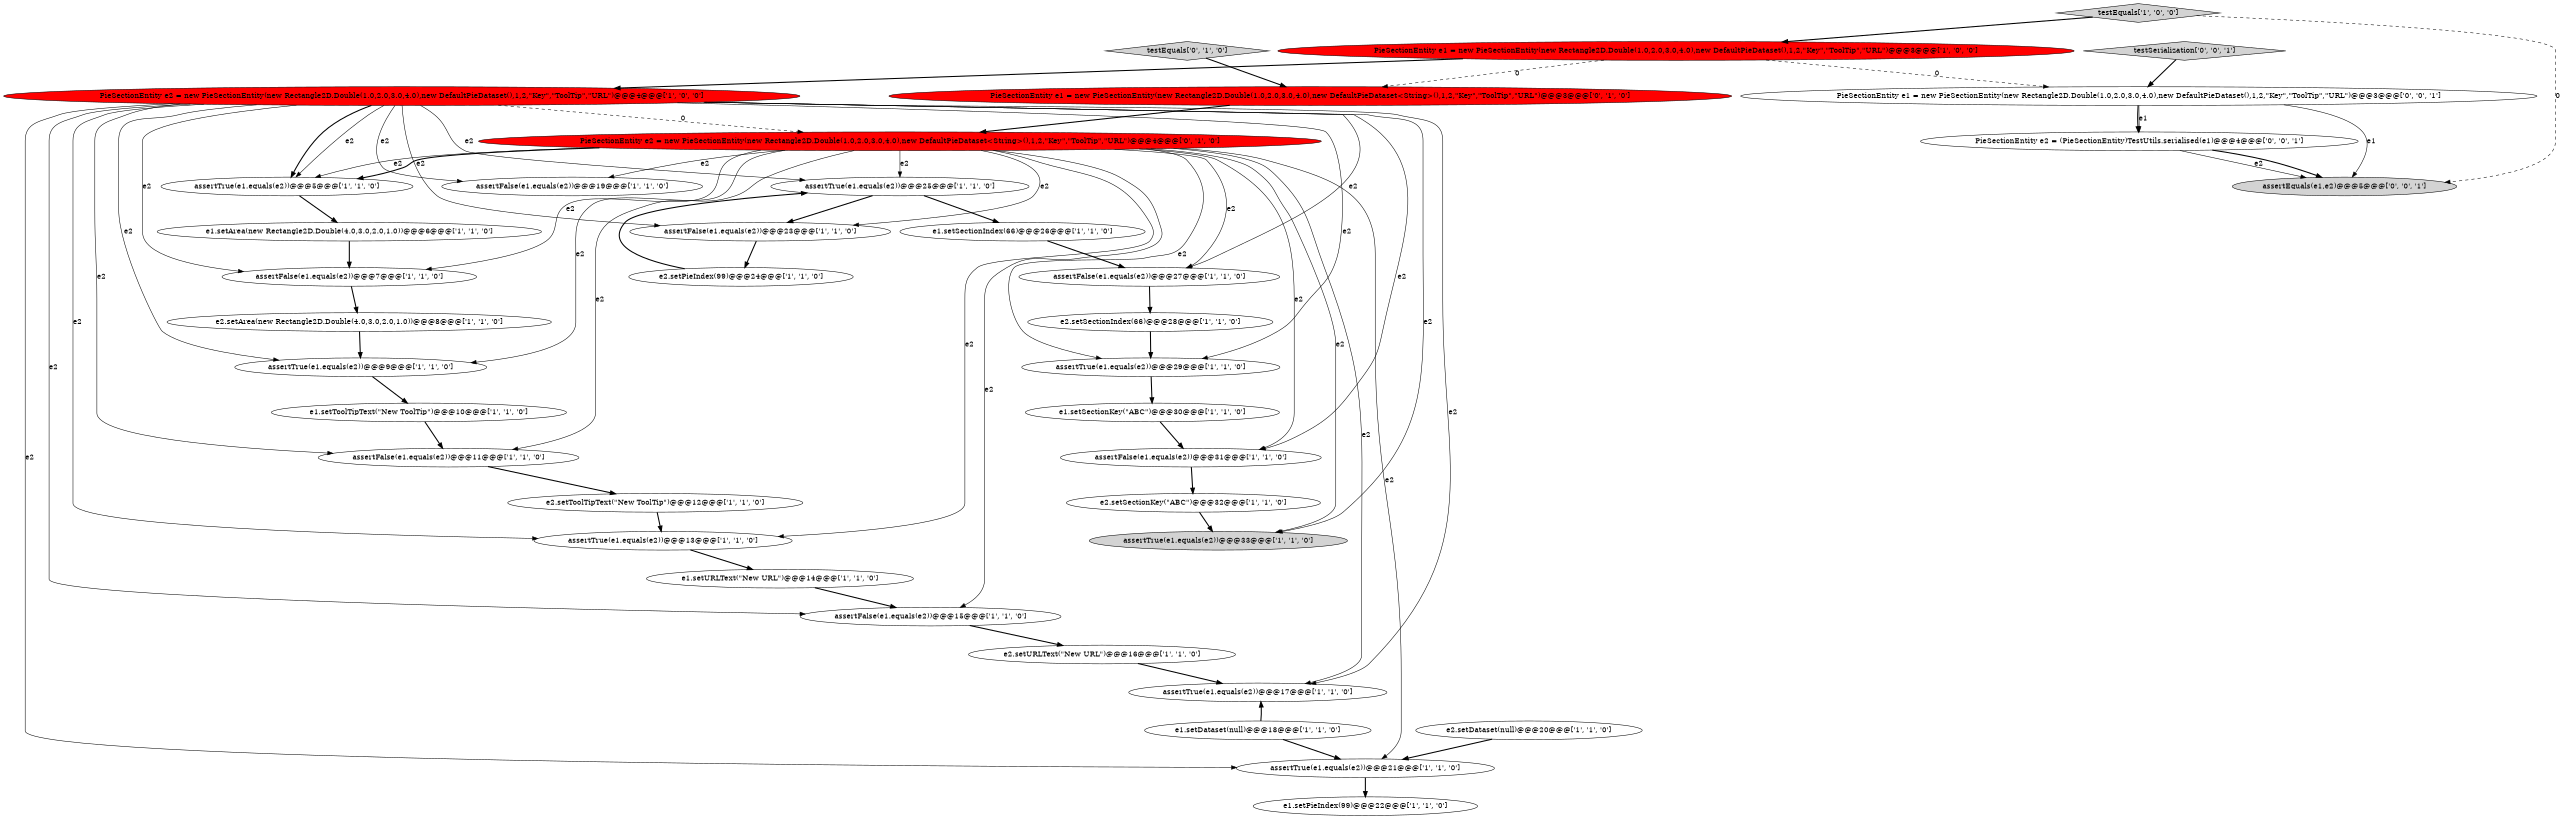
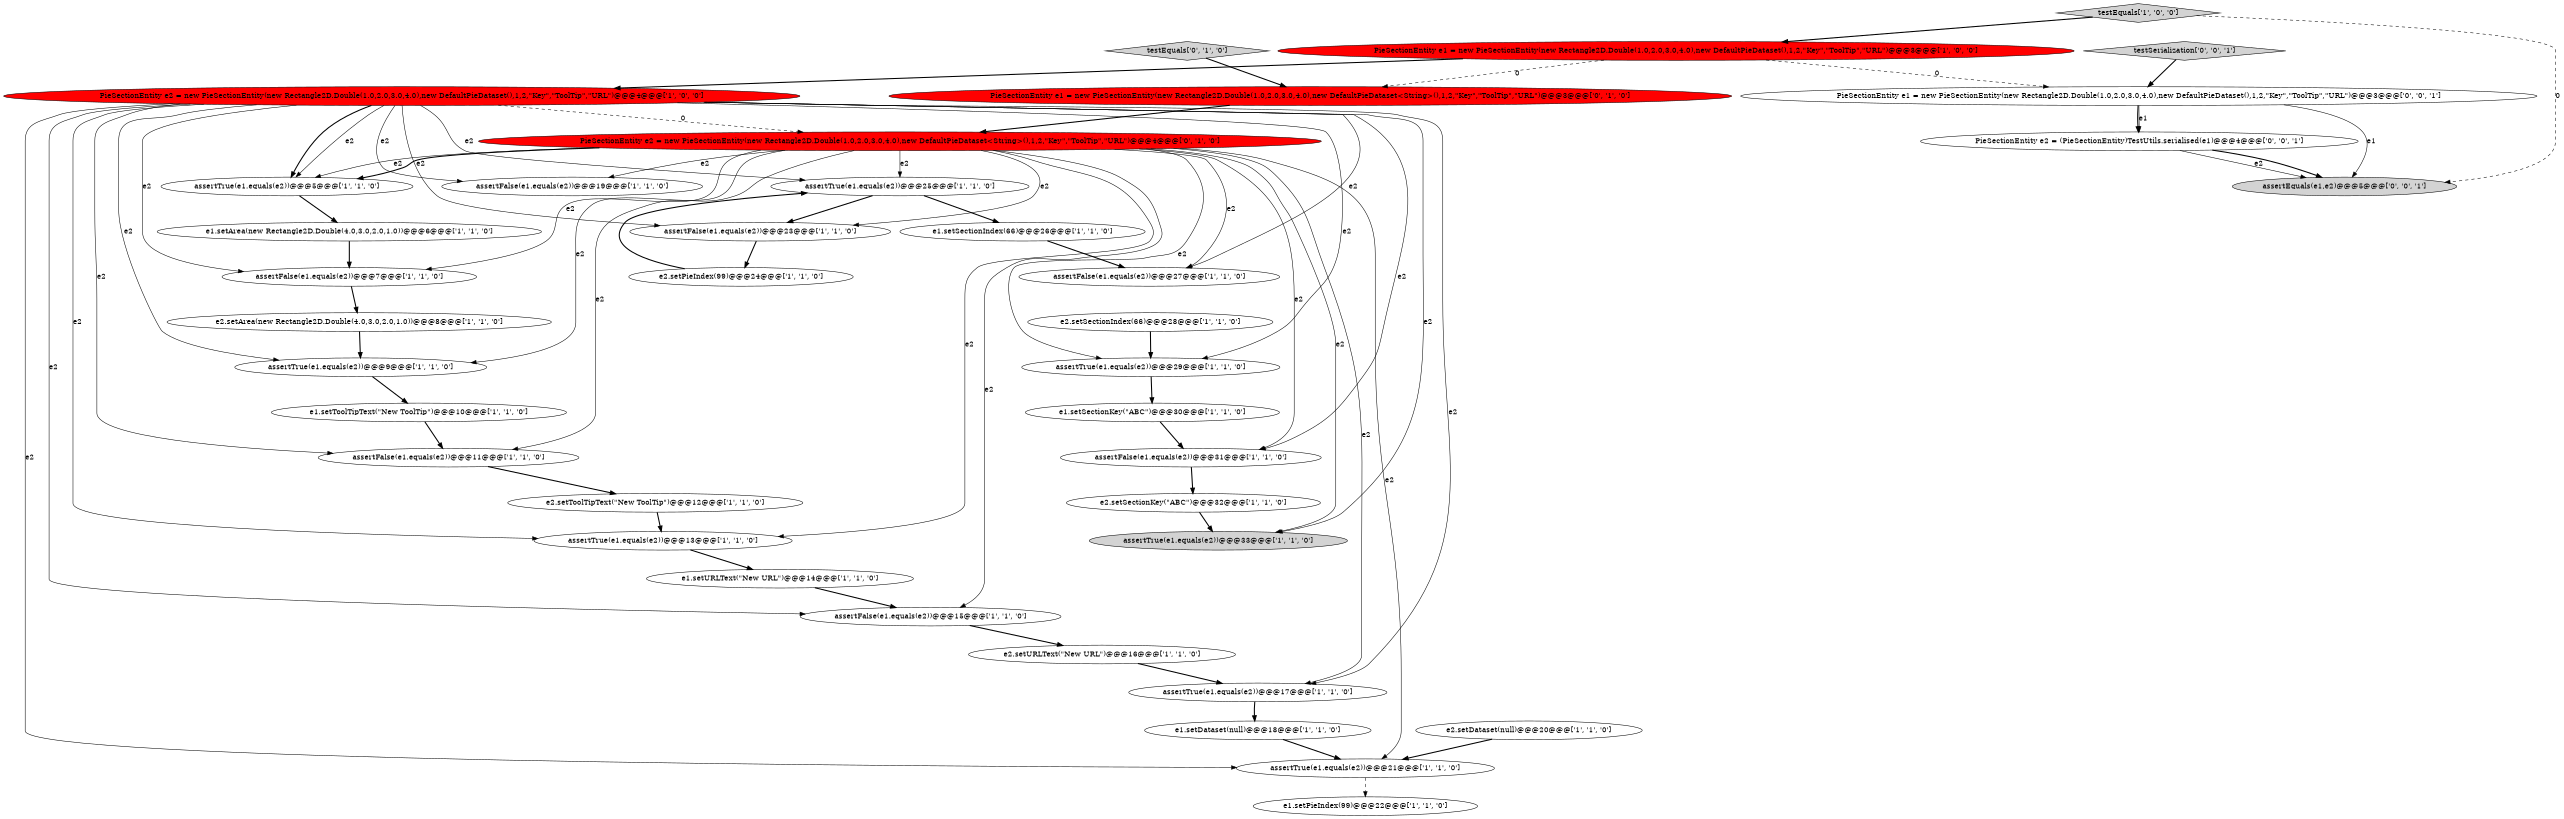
edge "assertFalse(e1.equals(e2))@@@27@@@['1', '1', '0']" -> "e2.setSectionIndex(66)@@@28@@@['1', '1', '0']": removed
edge "e1.setDataset(null)@@@18@@@['1', '1', '0']" -> "assertTrue(e1.equals(e2))@@@17@@@['1', '1', '0']": reversed
edge "assertTrue(e1.equals(e2))@@@21@@@['1', '1', '0']" -> "e1.setPieIndex(99)@@@22@@@['1', '1', '0']": style bold -> dashed
